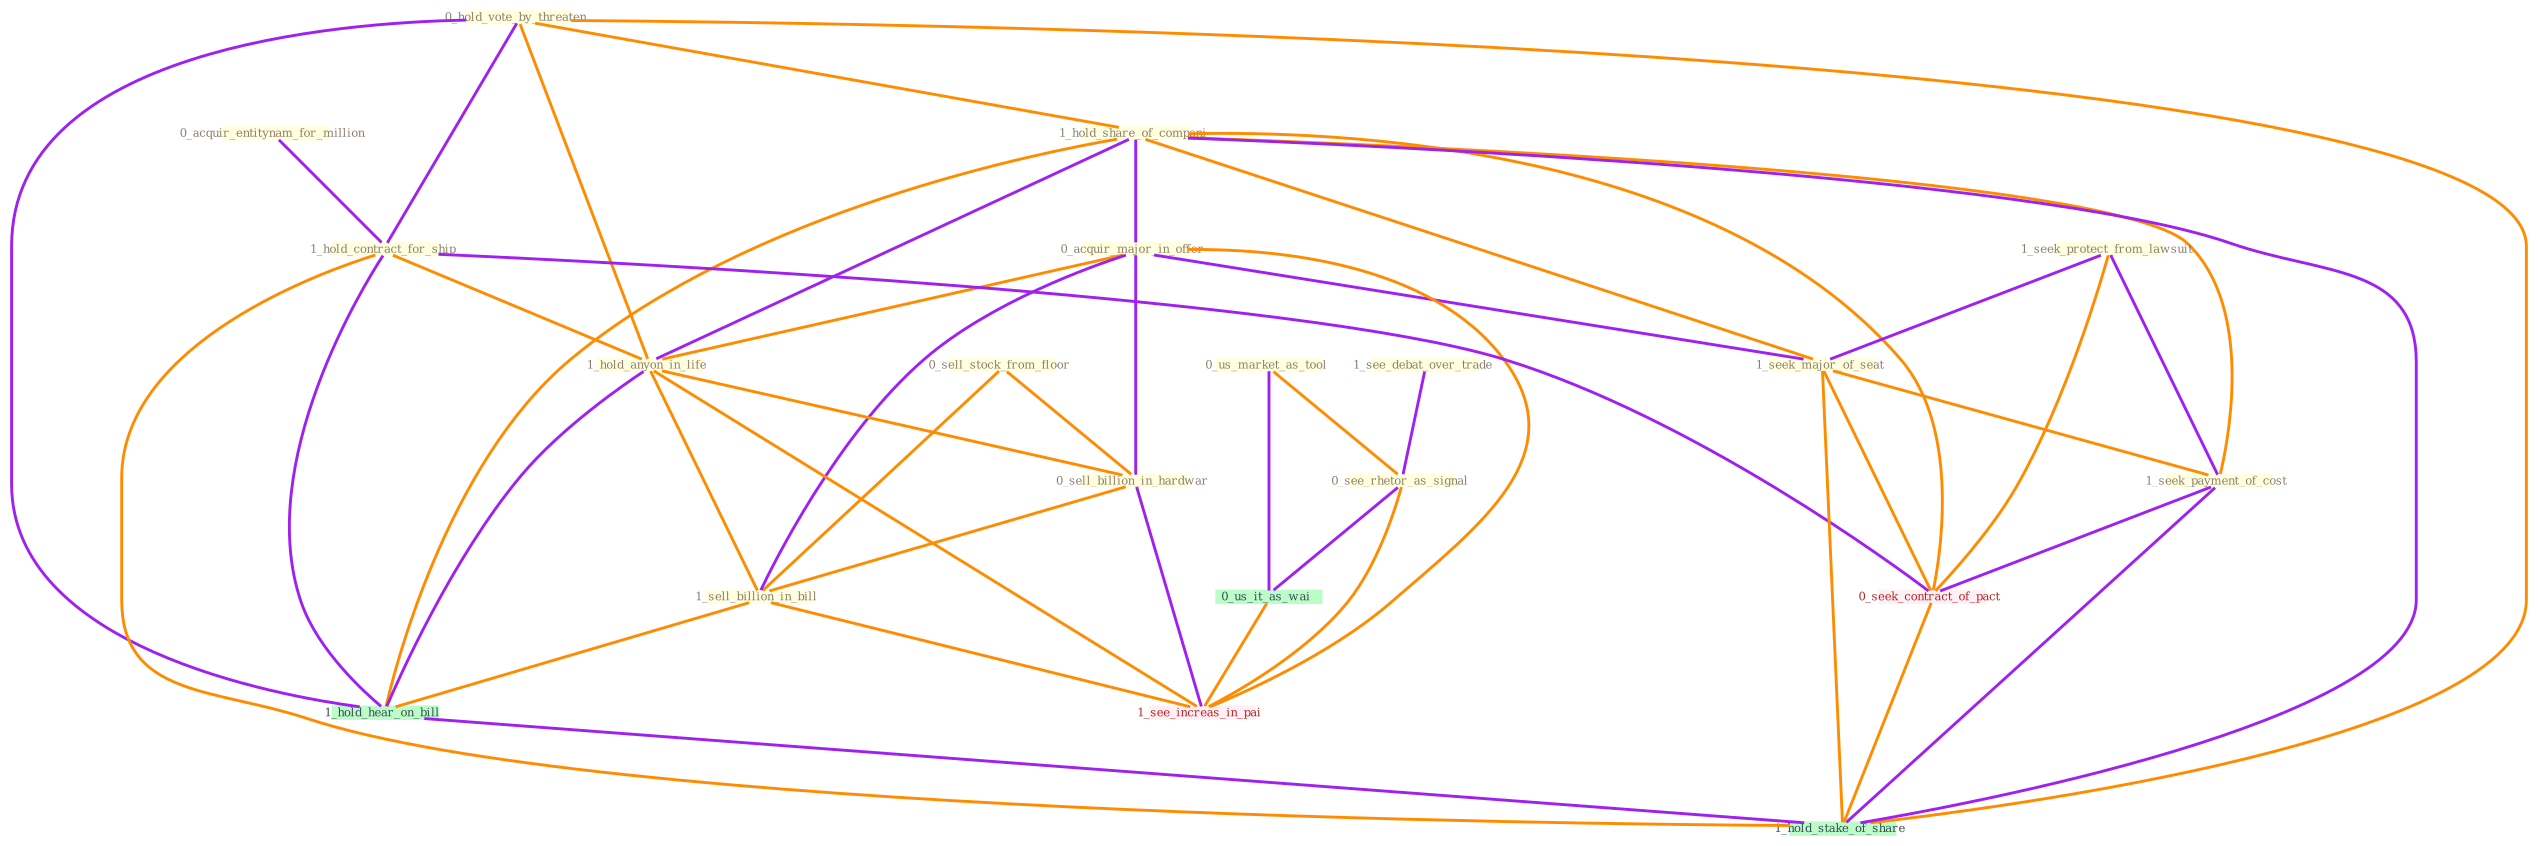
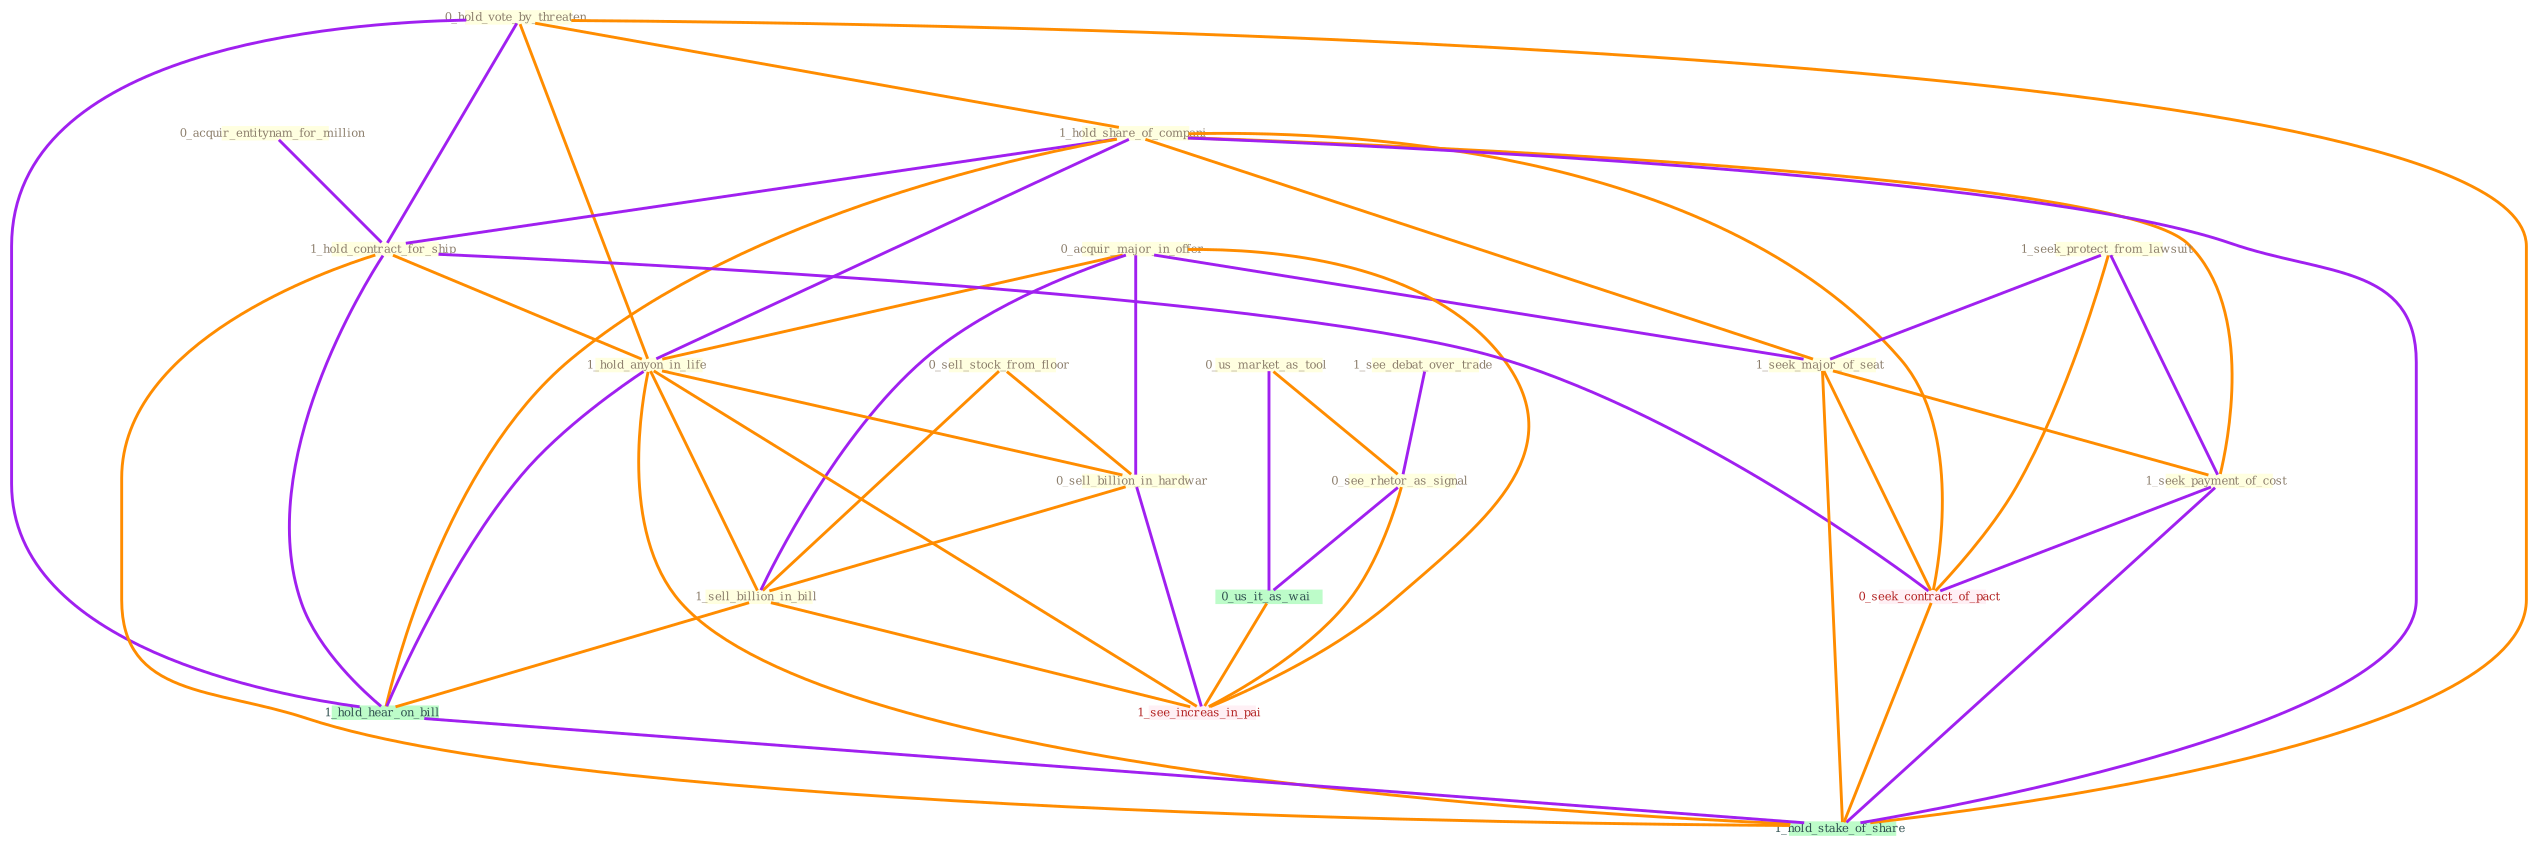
edge "1_hold_share_of_compani" -- "0_acquir_major_in_offer": now "1_hold_share_of_compani" -- "1_hold_contract_for_ship"
edge "1_hold_anyon_in_life" -- "1_hold_stake_of_share": added
